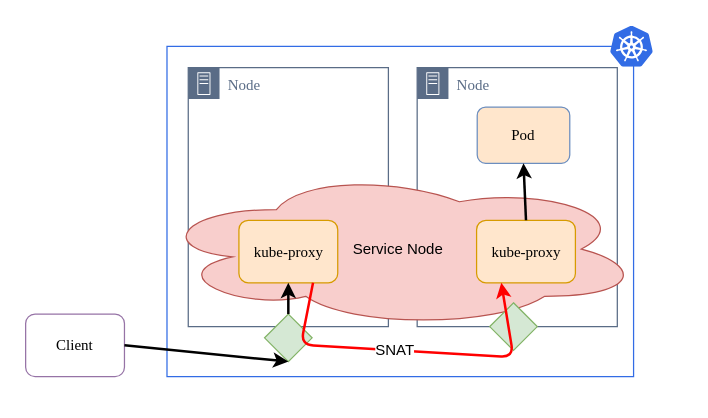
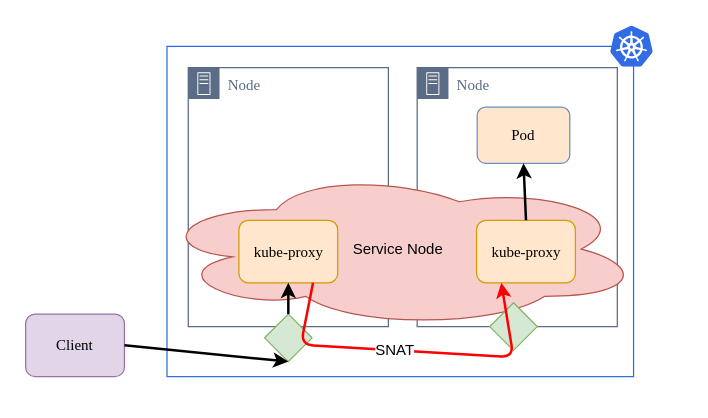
node "Client": fillcolor #ffffff -> #e1d5e7
